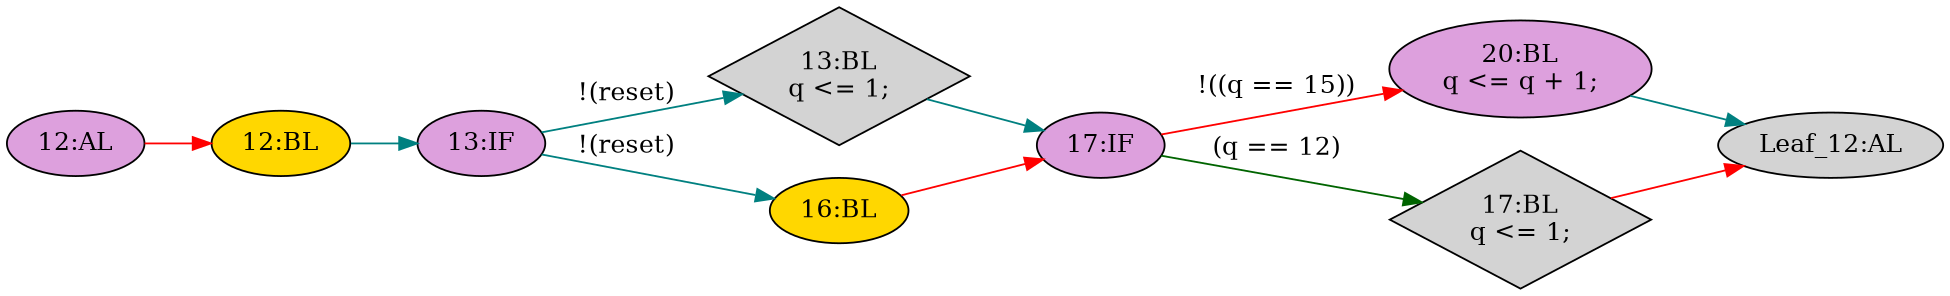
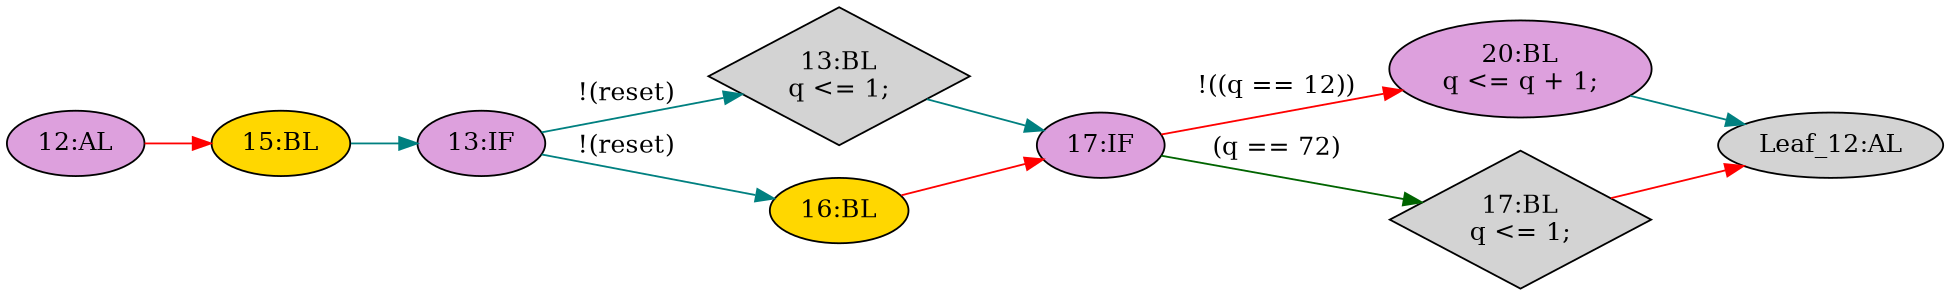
edge "17:IF" -> "20:BL q <= q + 1;": label "!((q == 15))" -> "!((q == 12))"
node "12:BL": label "12:BL" -> "15:BL"
edge "17:IF" -> "17:BL q <= 1;": label "(q == 12)" -> "(q == 72)"
